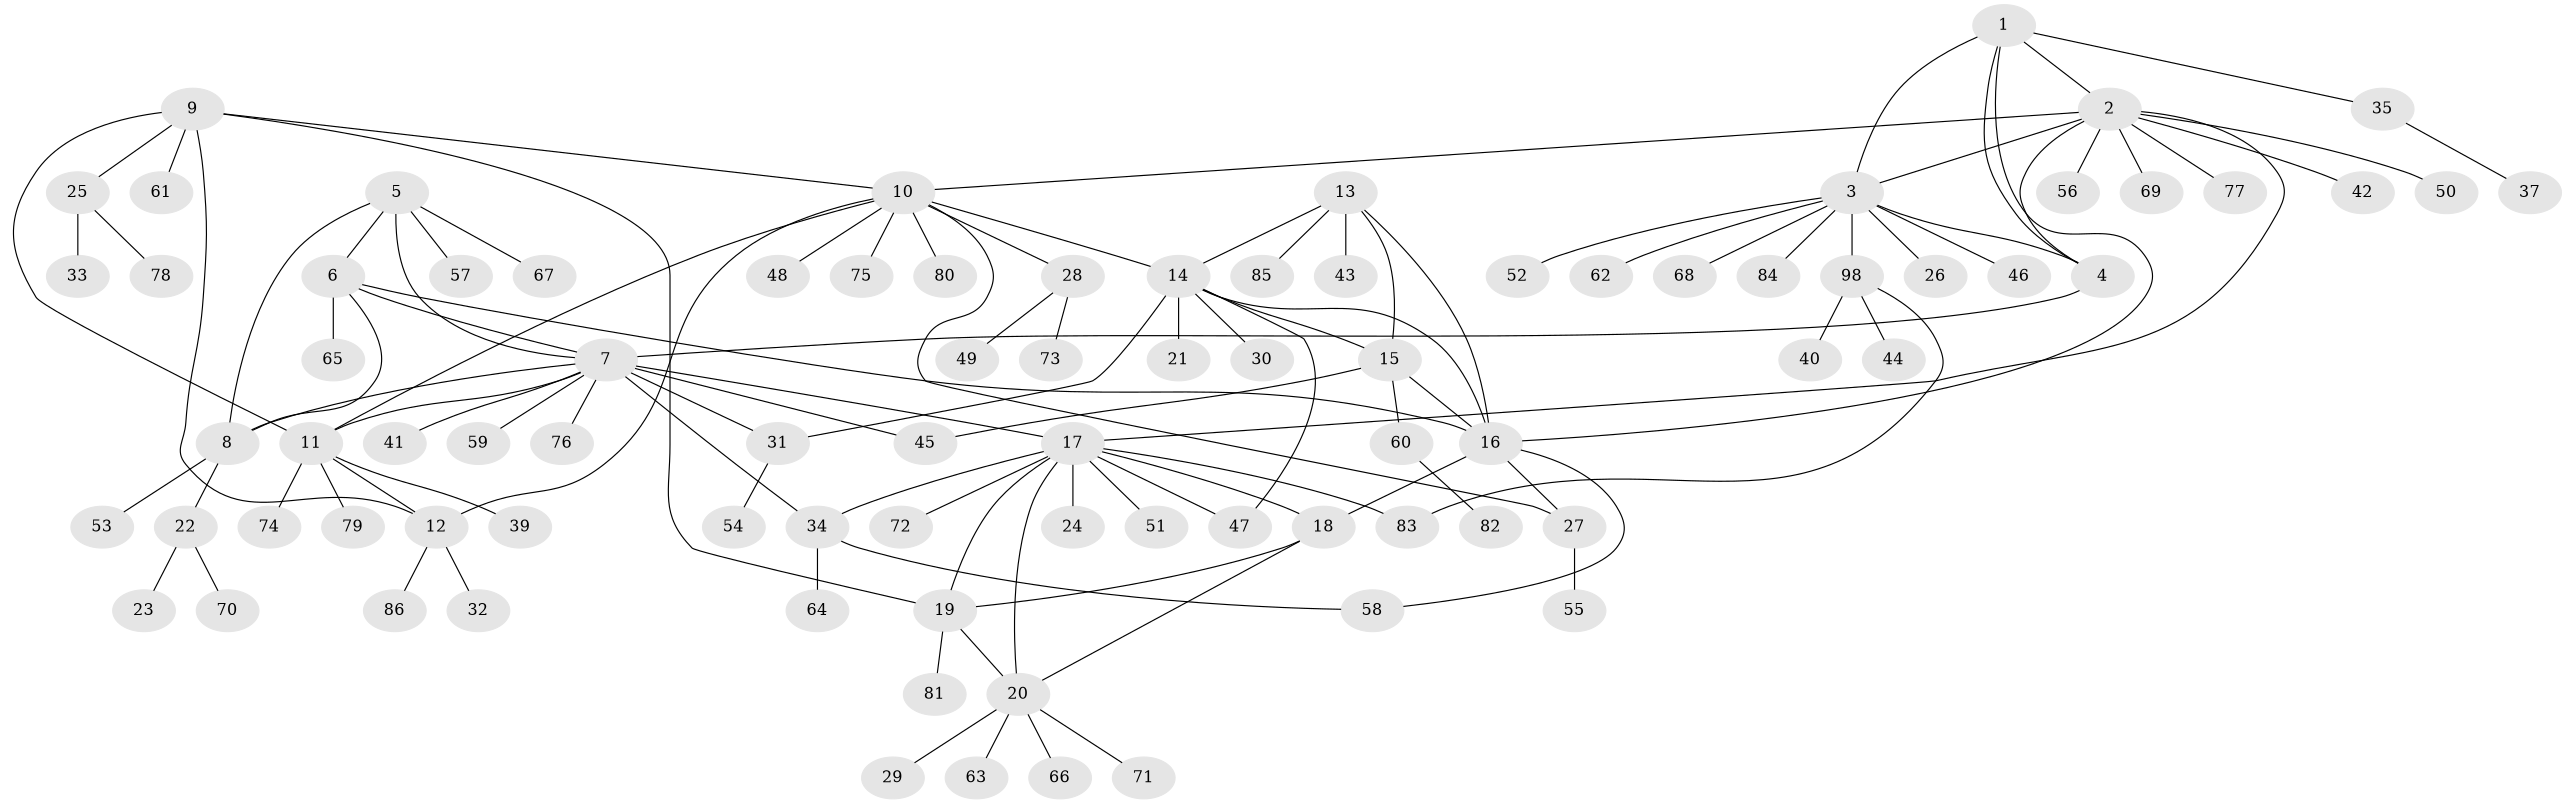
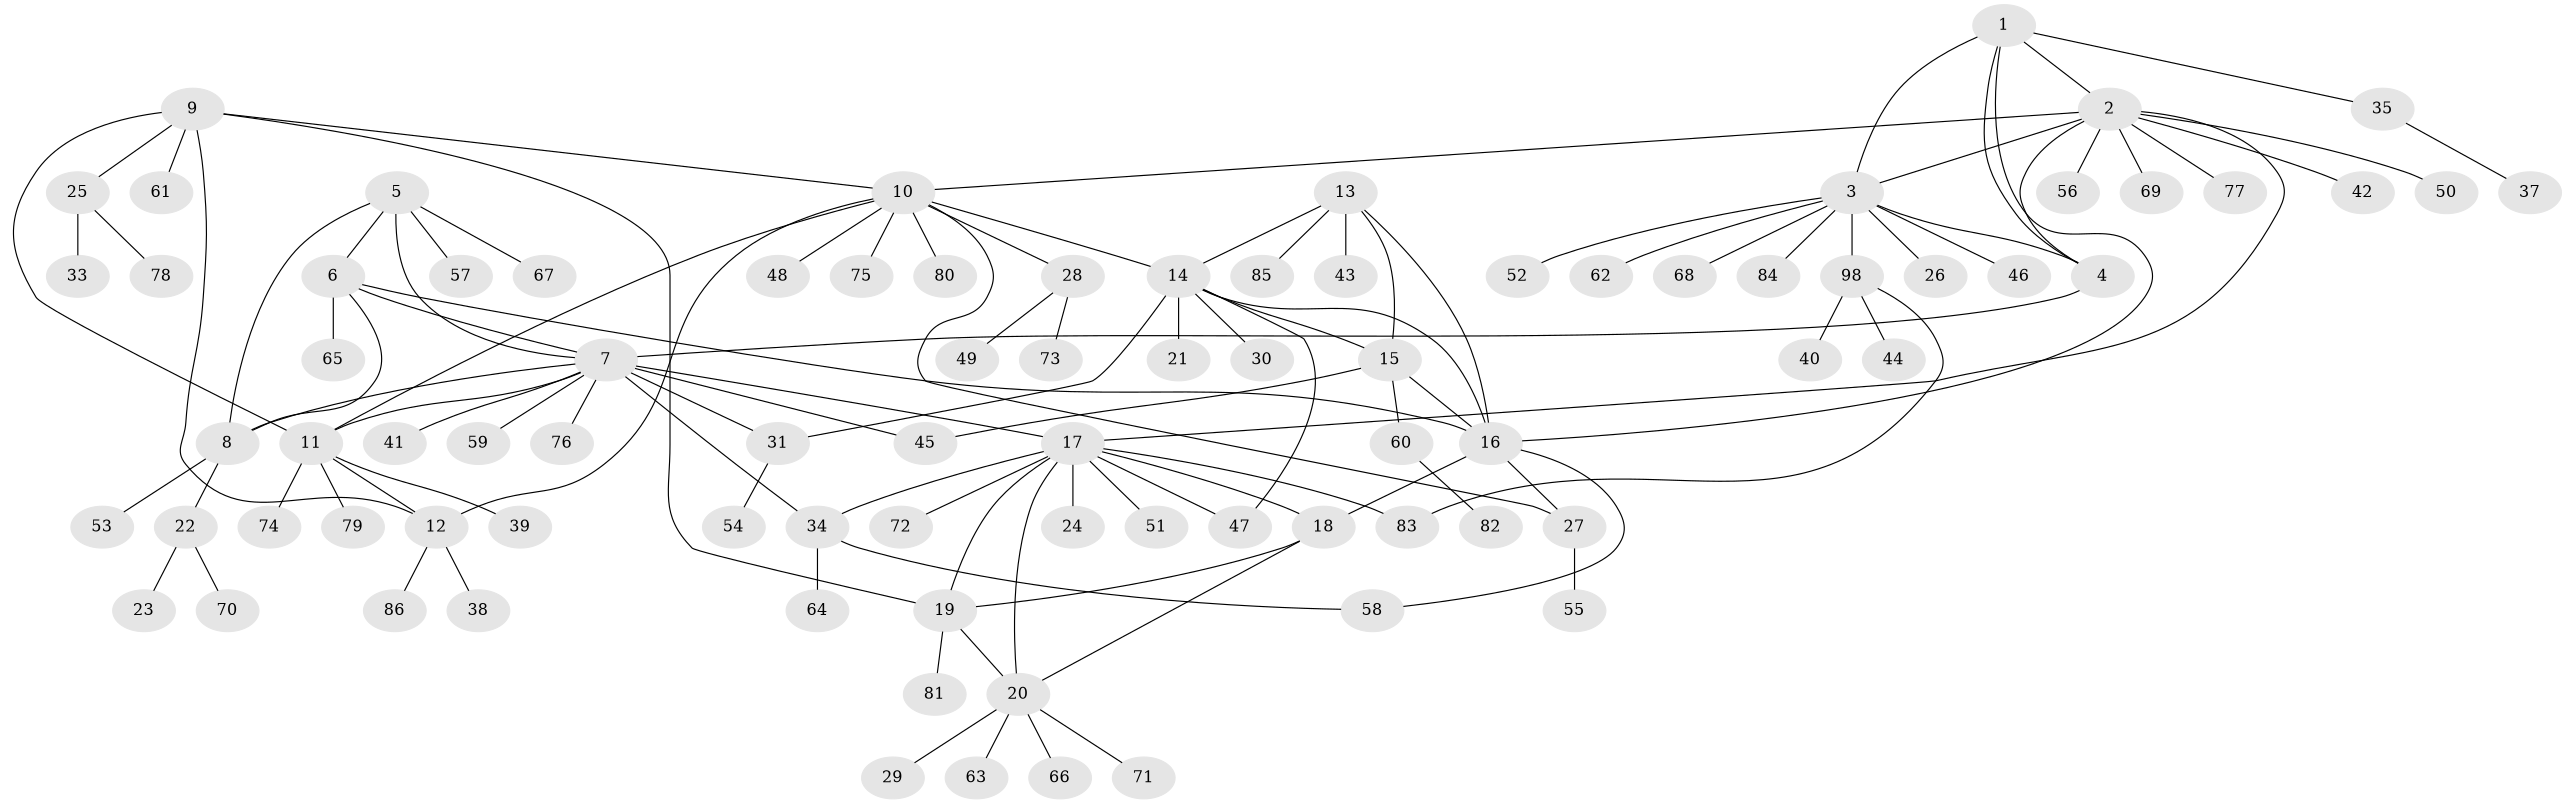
node "32": label "32" -> "38"
